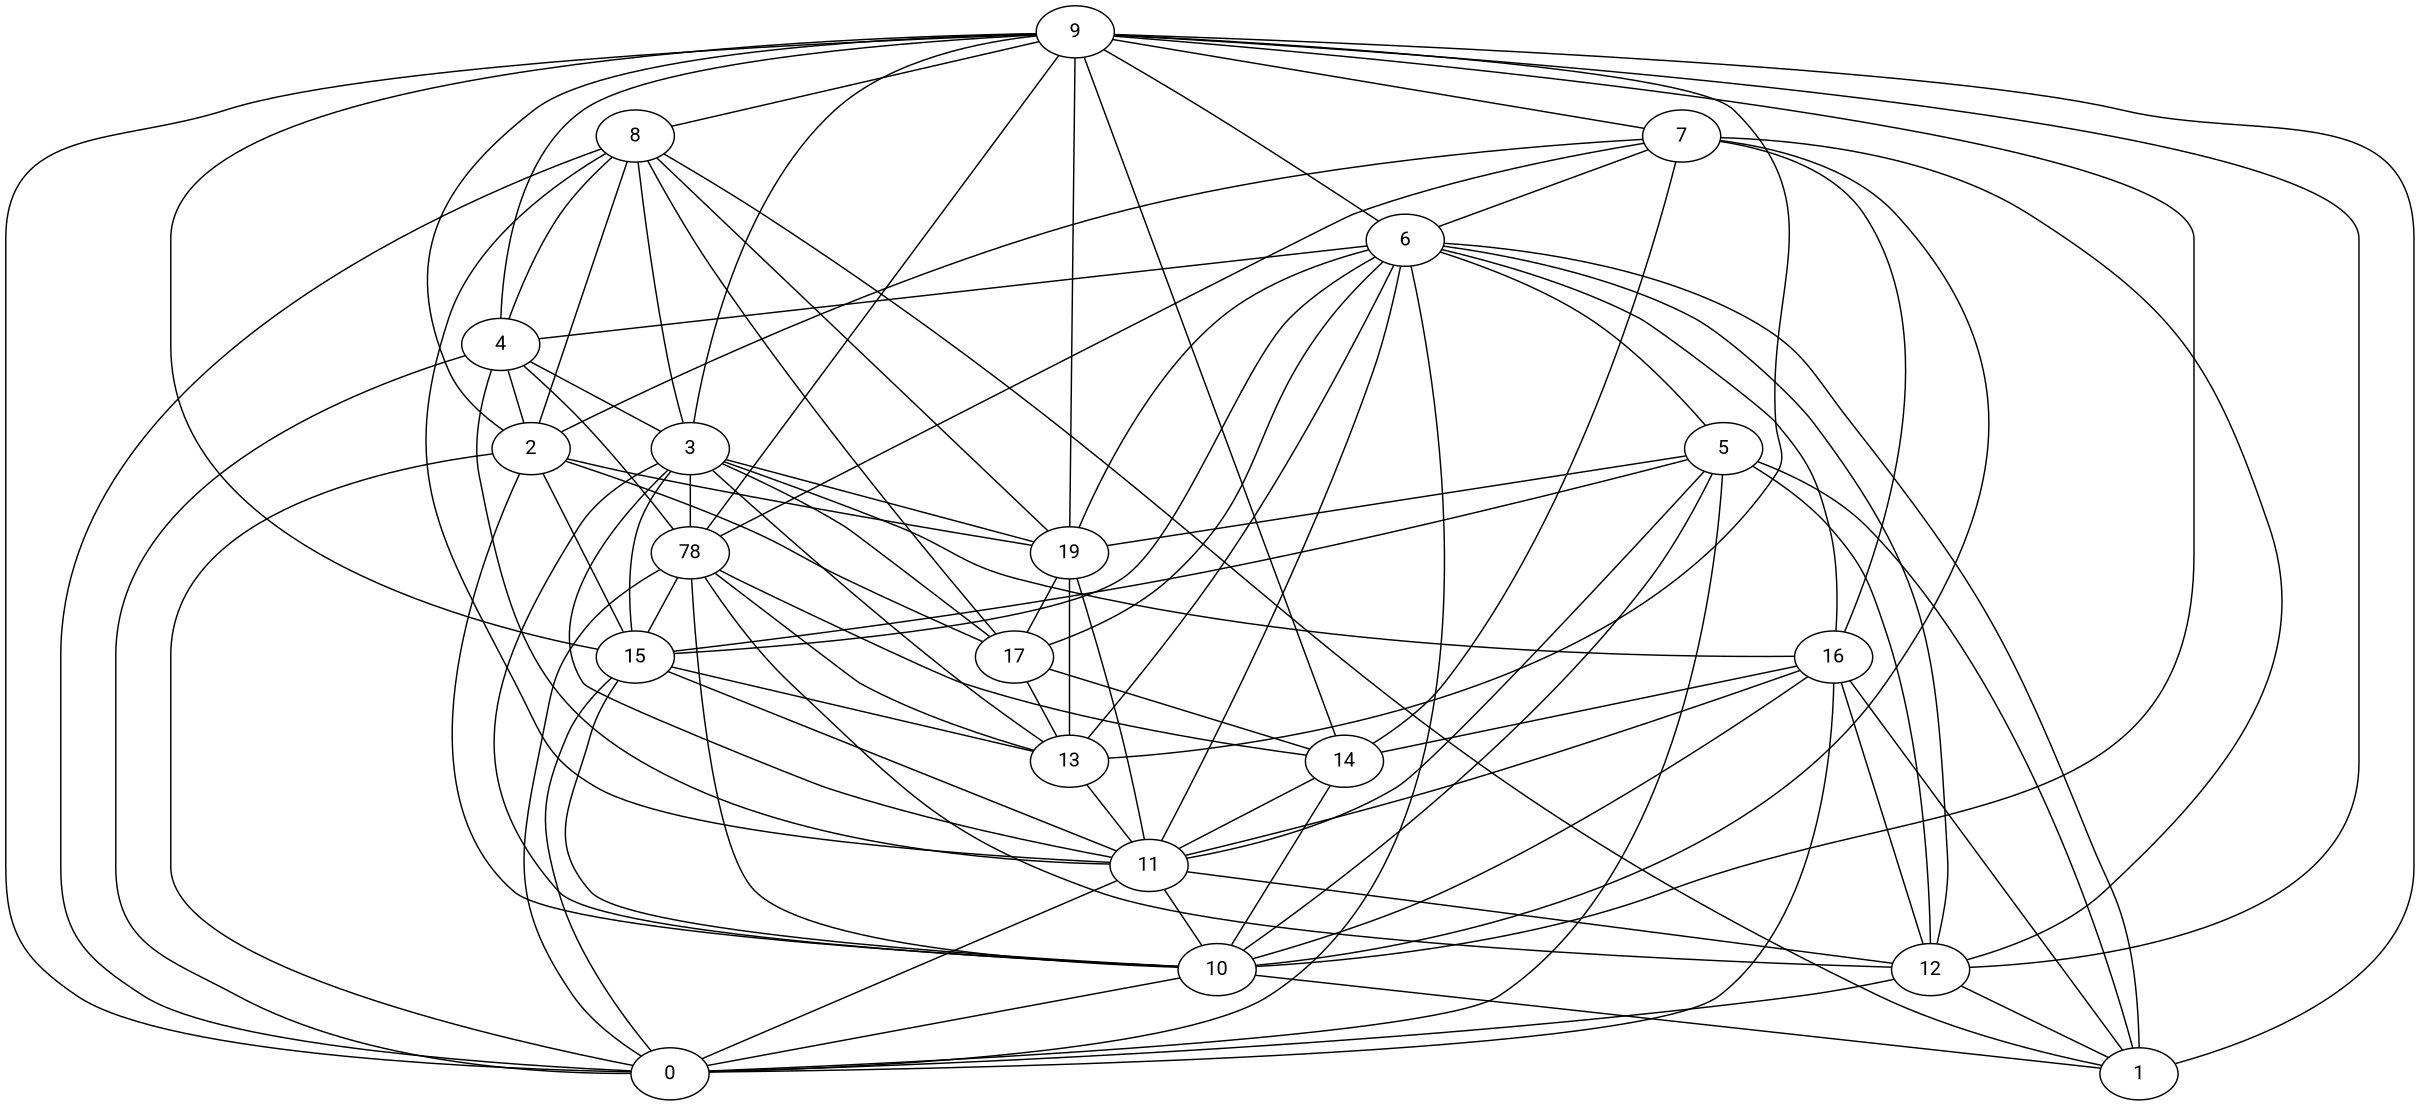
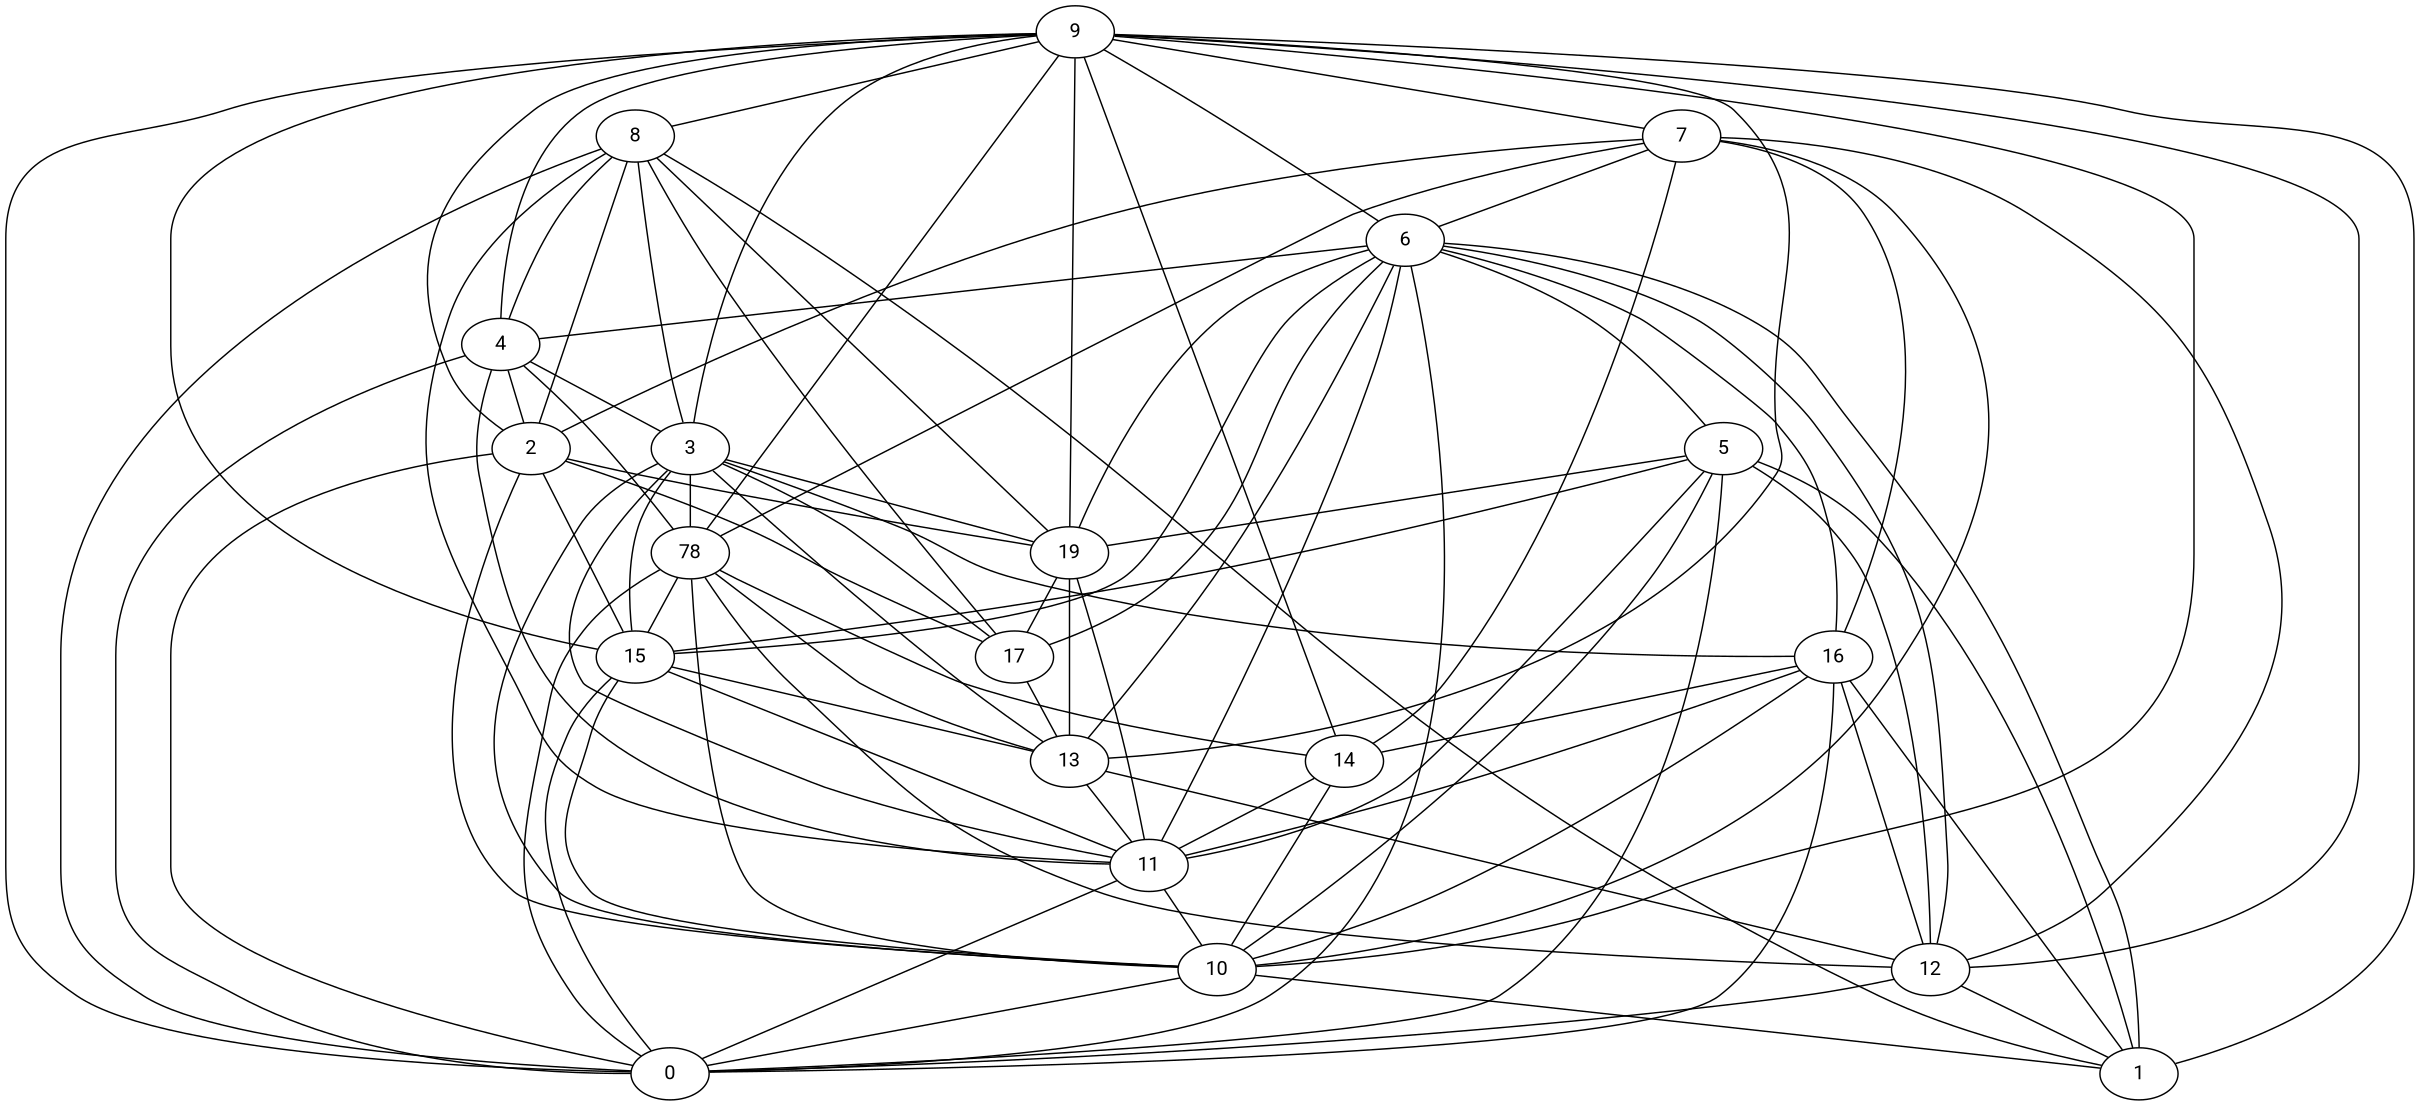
edge "17" -- "14": removed
edge "11" -- "12": now "13" -- "12"
